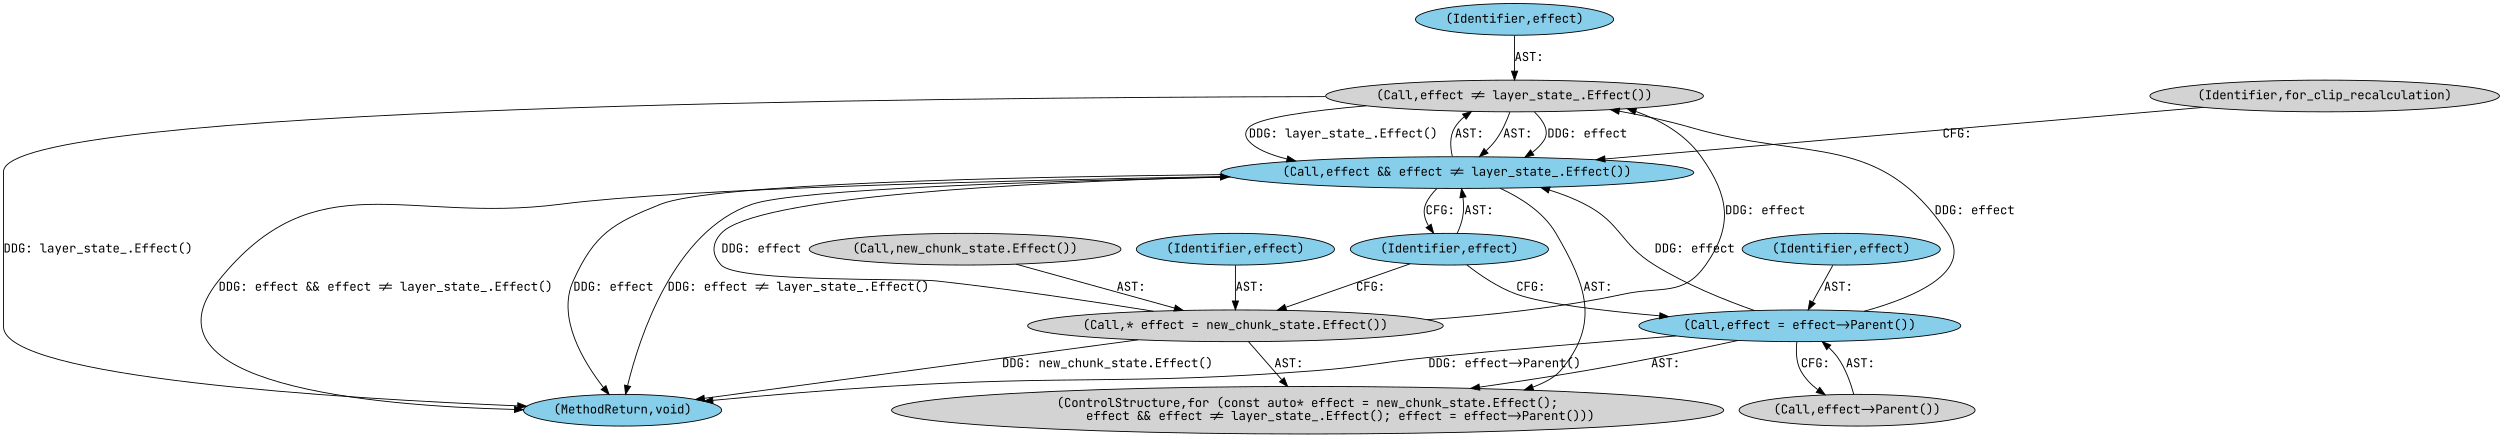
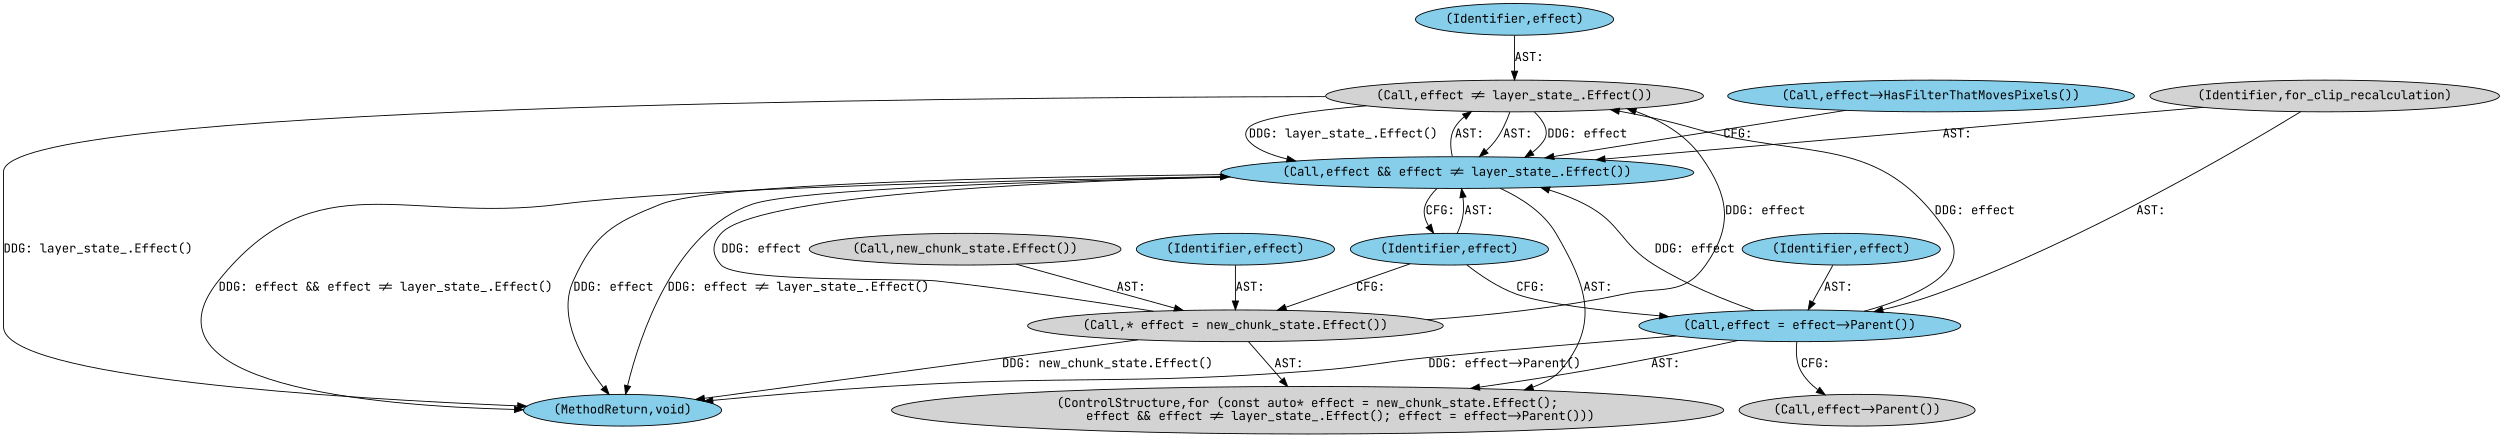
node "(Call,effect->HasFilterThatMovesPixels())": added
edge "(Identifier,for_clip_recalculation)" -> "(Call,effect && effect != layer_state_.Effect())": label "CFG: " -> "AST: "
edge "(Call,effect->Parent())" -> "(Call,effect = effect->Parent())": now "(Identifier,for_clip_recalculation)" -> "(Call,effect = effect->Parent())"
